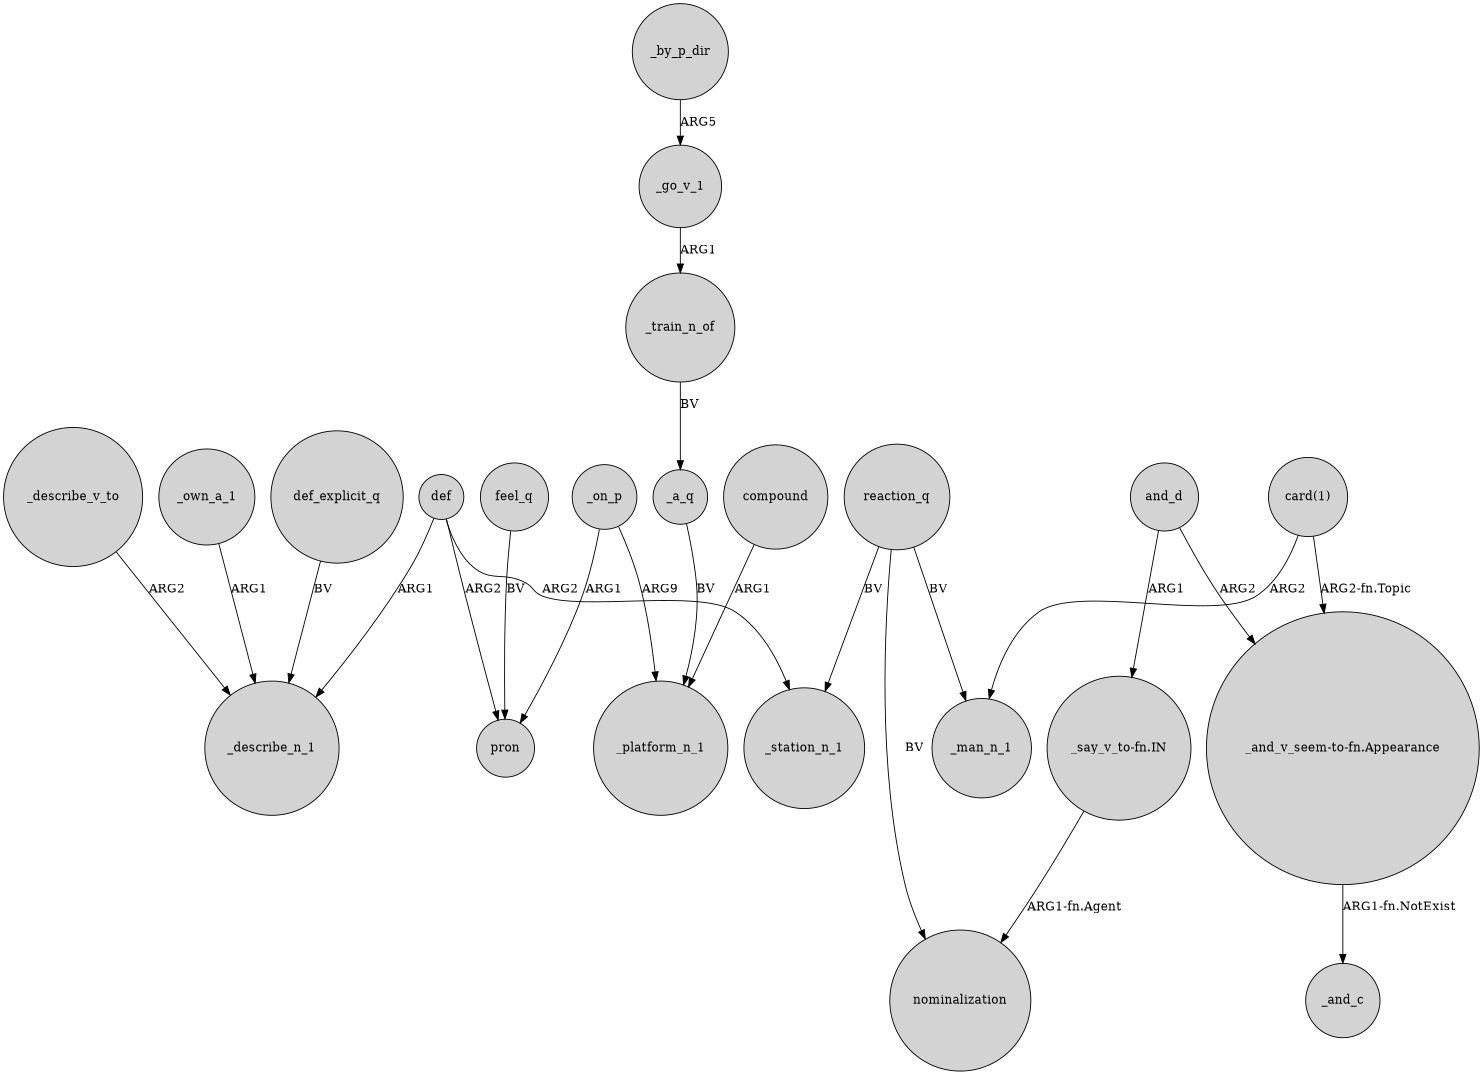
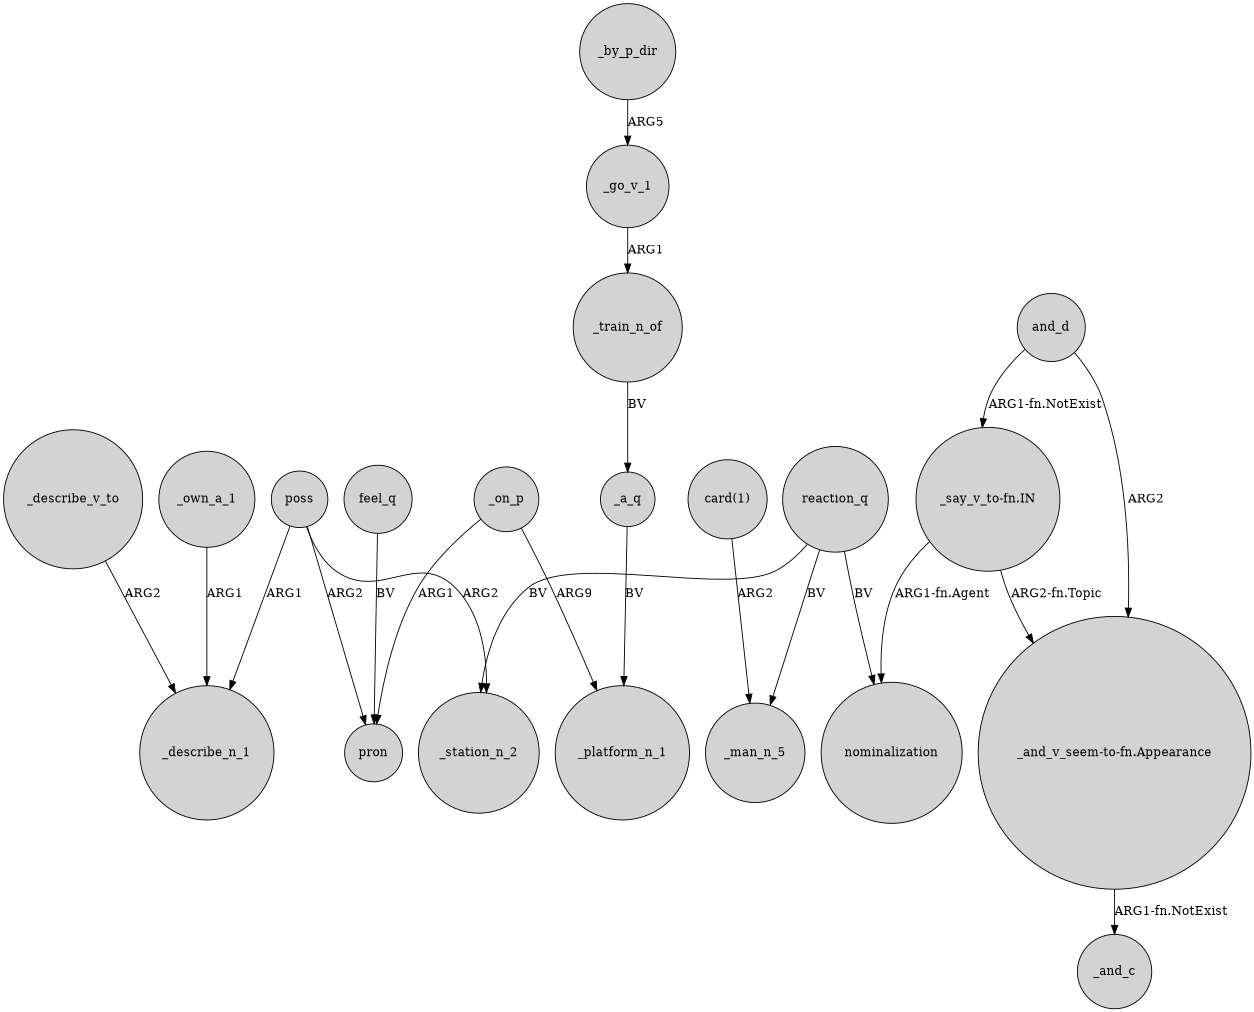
node "def_explicit_q": removed
node "def": label "def" -> "poss"
node "compound": removed
edge "card(1)" -> "_and_v_seem-to-fn.Appearance": now "_say_v_to-fn.IN" -> "_and_v_seem-to-fn.Appearance"
edge "and_d" -> "_say_v_to-fn.IN": label "ARG1" -> "ARG1-fn.NotExist"
node "_station_n_1": label "_station_n_1" -> "_station_n_2"
node "_man_n_1": label "_man_n_1" -> "_man_n_5"
